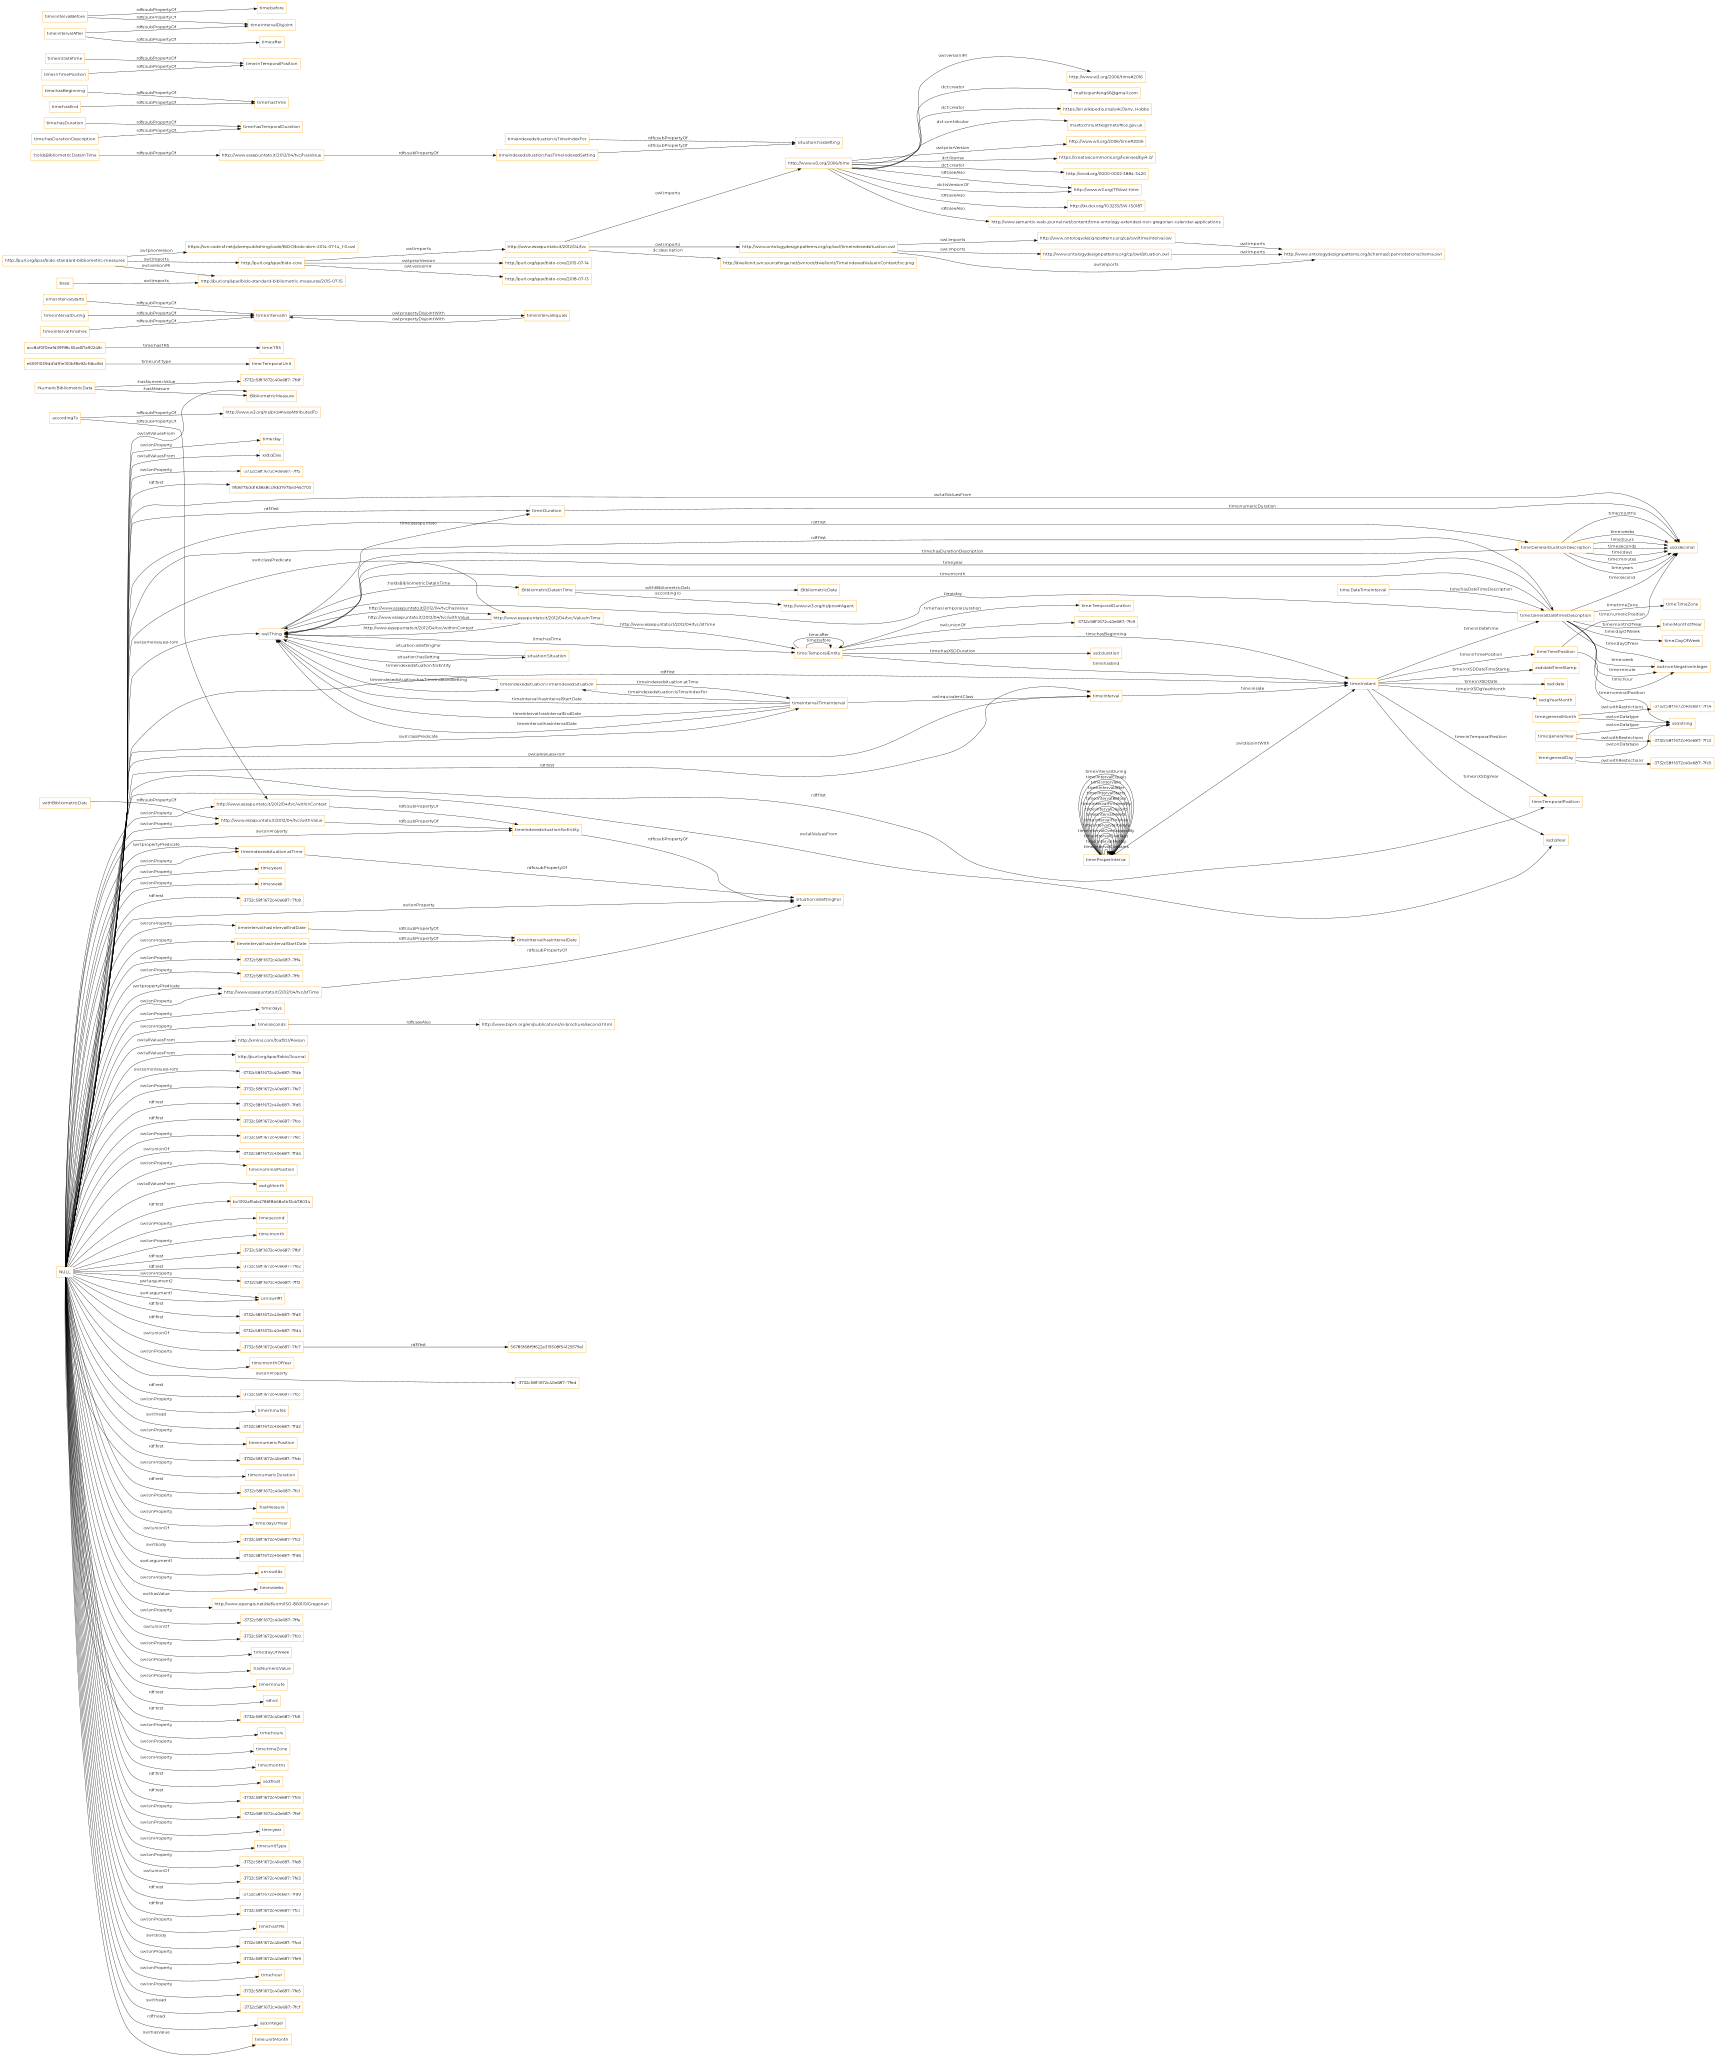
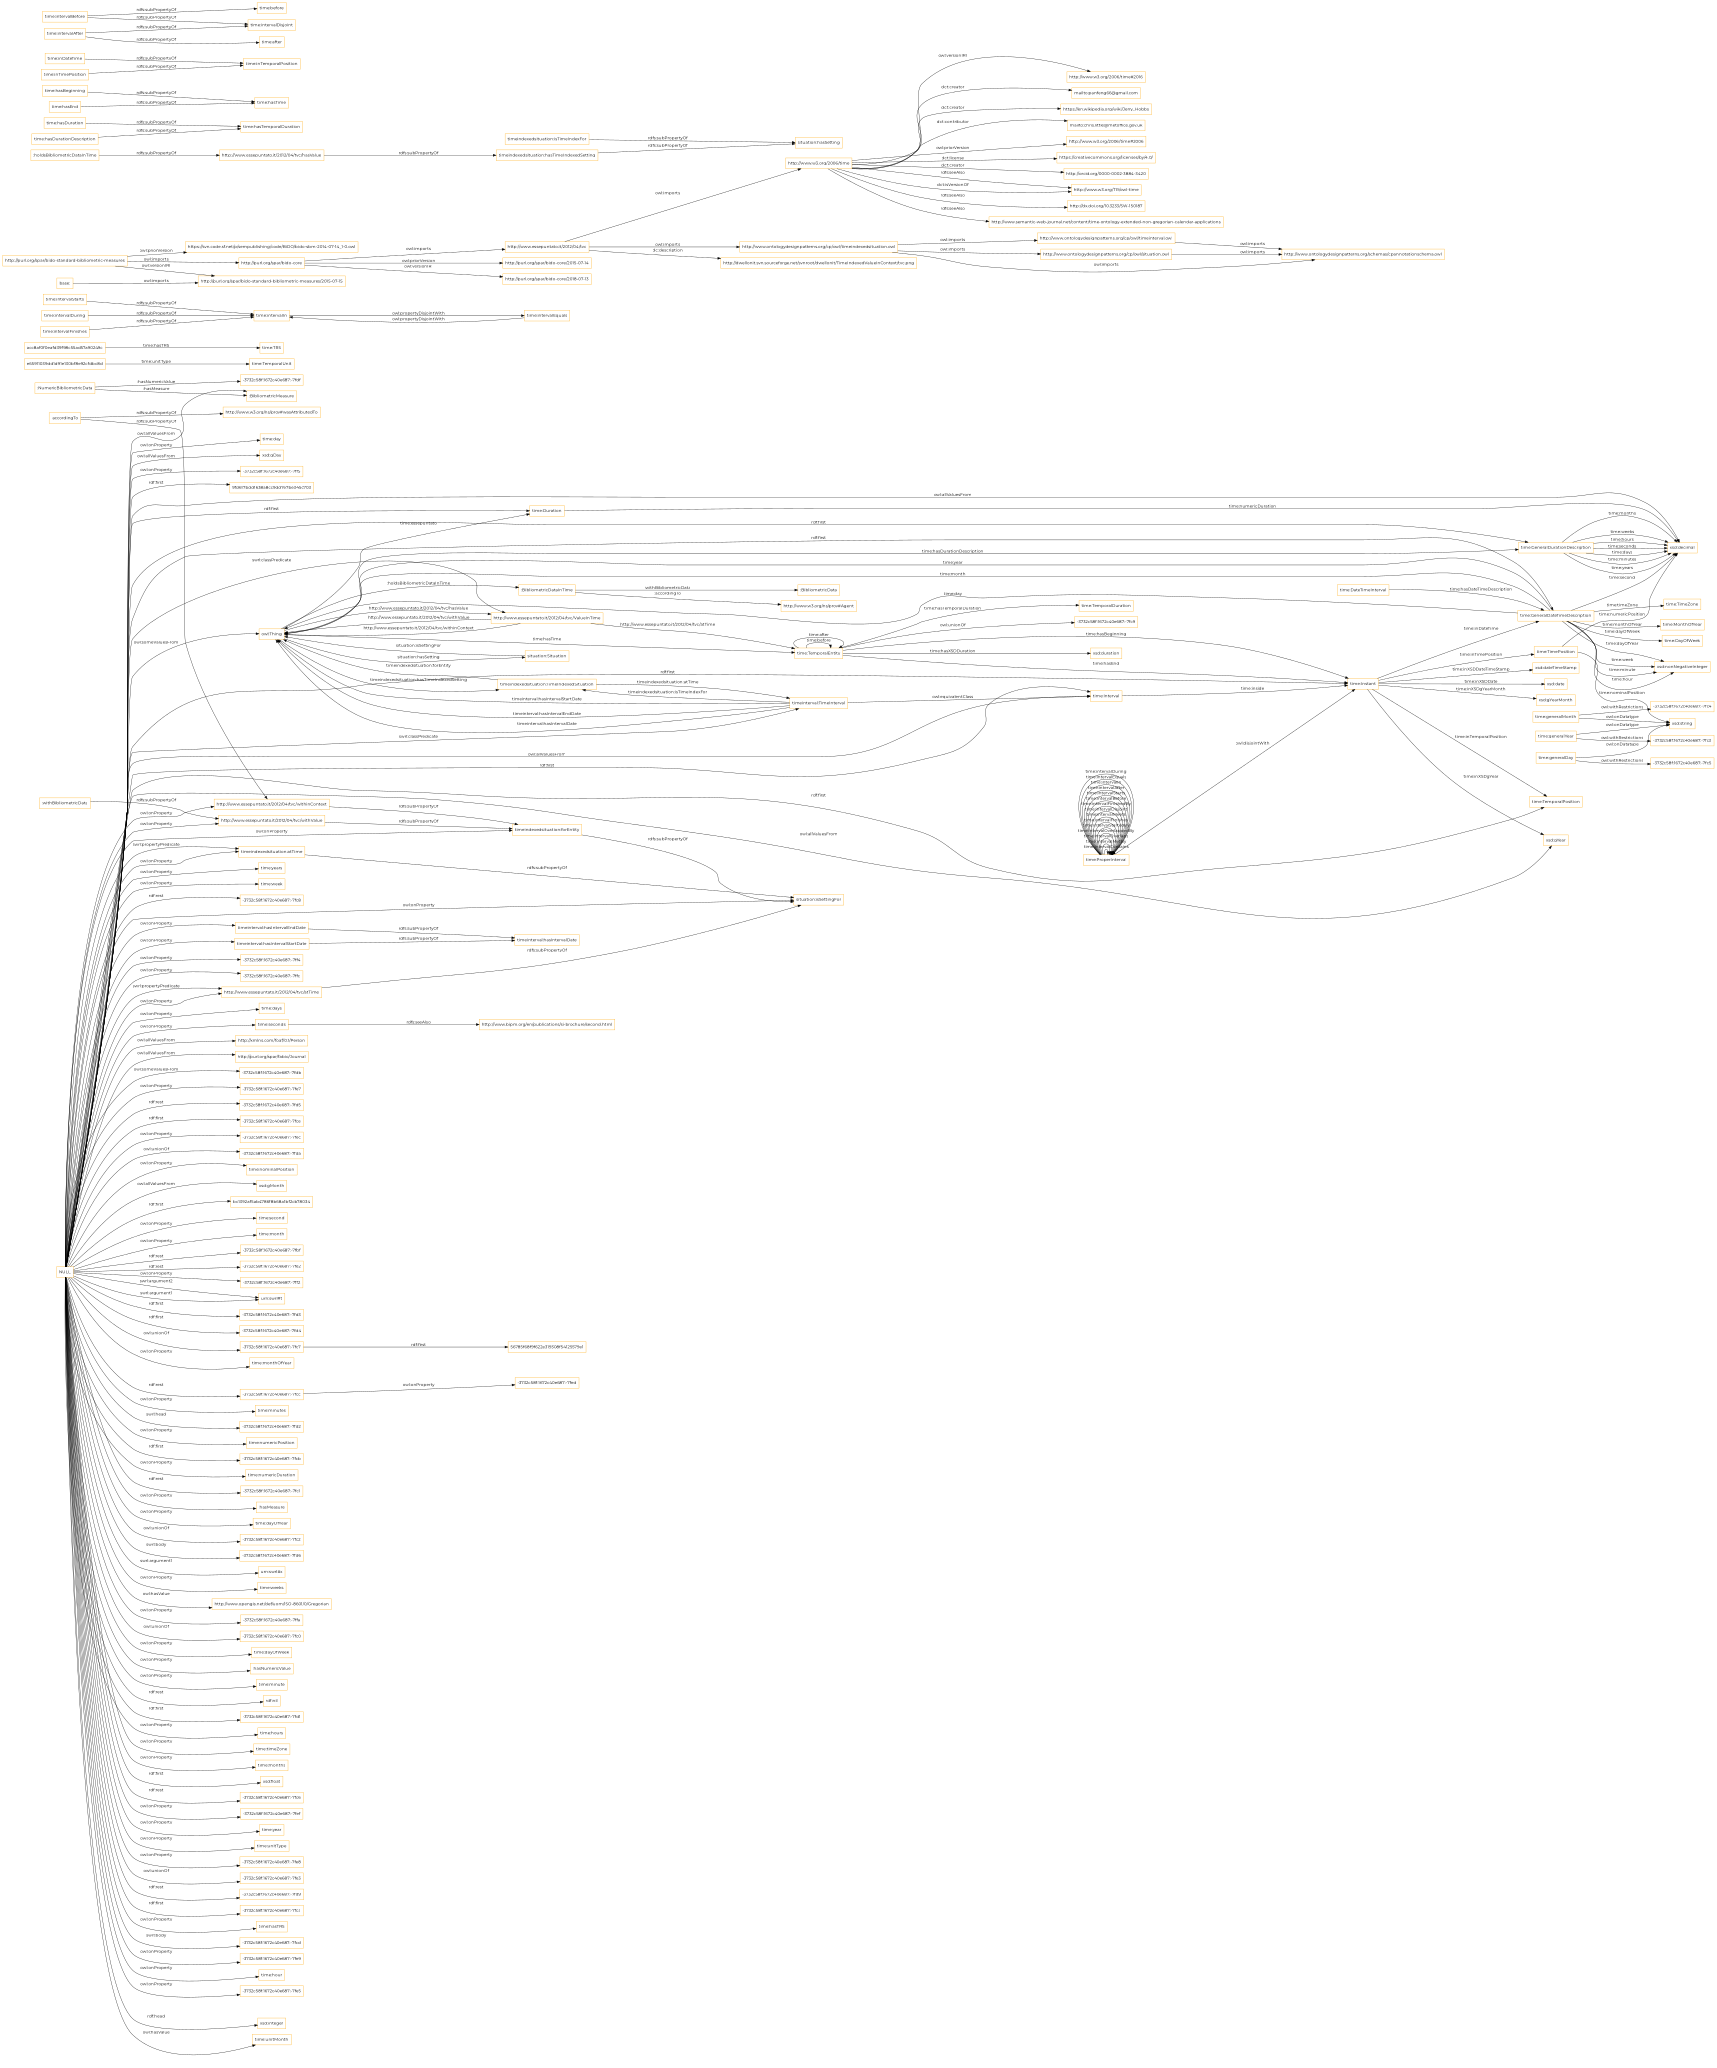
edge "NULL" -> "-3732c58f:1672c40e687:-7fed": now "-3732c58f:1672c40e687:-7fcc" -> "-3732c58f:1672c40e687:-7fed"
node "-3732c58f:1672c40e687:-7fcf": removed
